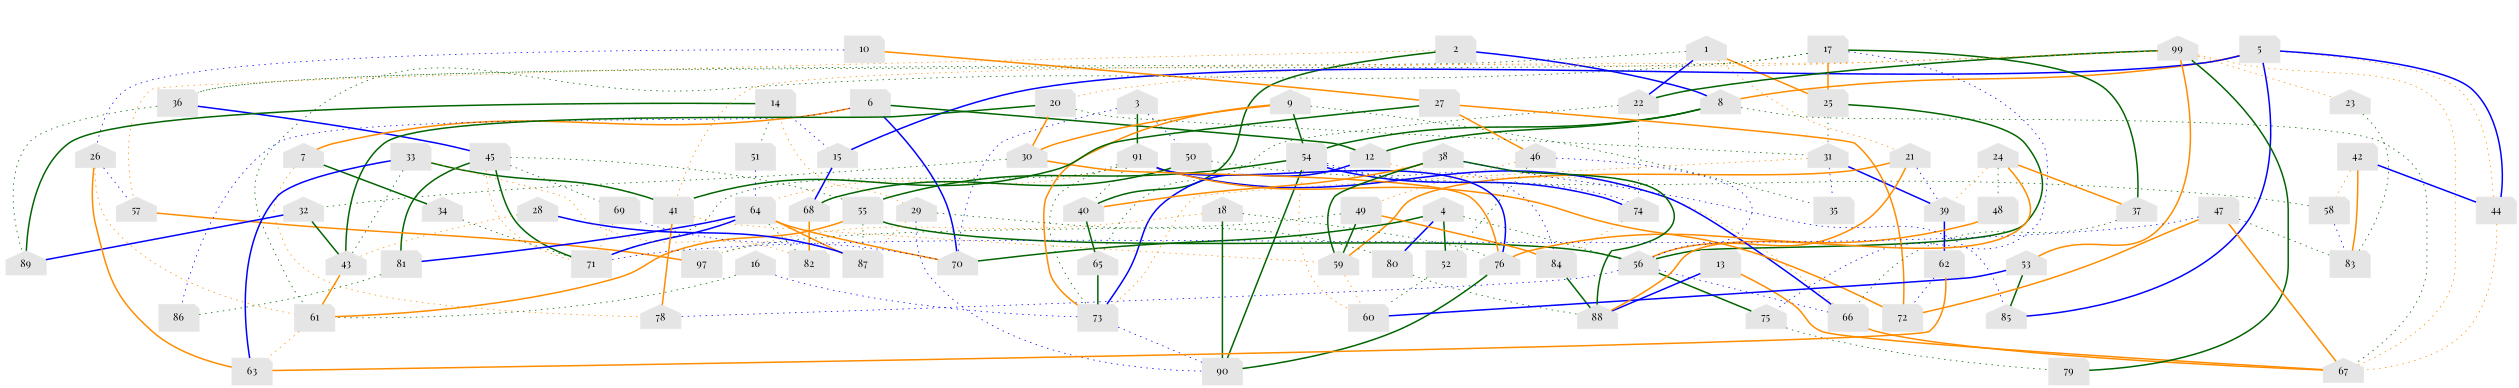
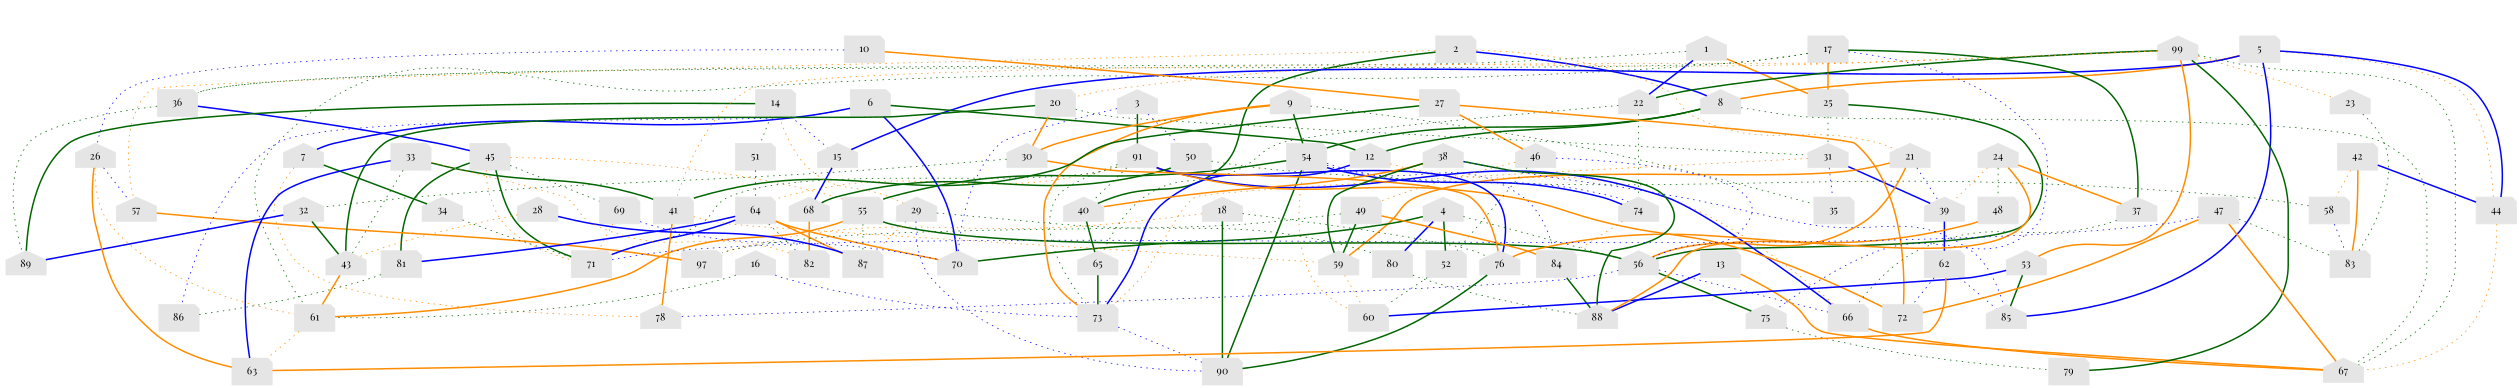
edge "1" -- "21": now "2" -- "21"
edge "6" -- "7": color darkorange -> blue
edge "99" -- "67": color darkorange -> darkgreen
edge "45" -- "55": color darkgreen -> darkorange
edge "62" -- "85": added
